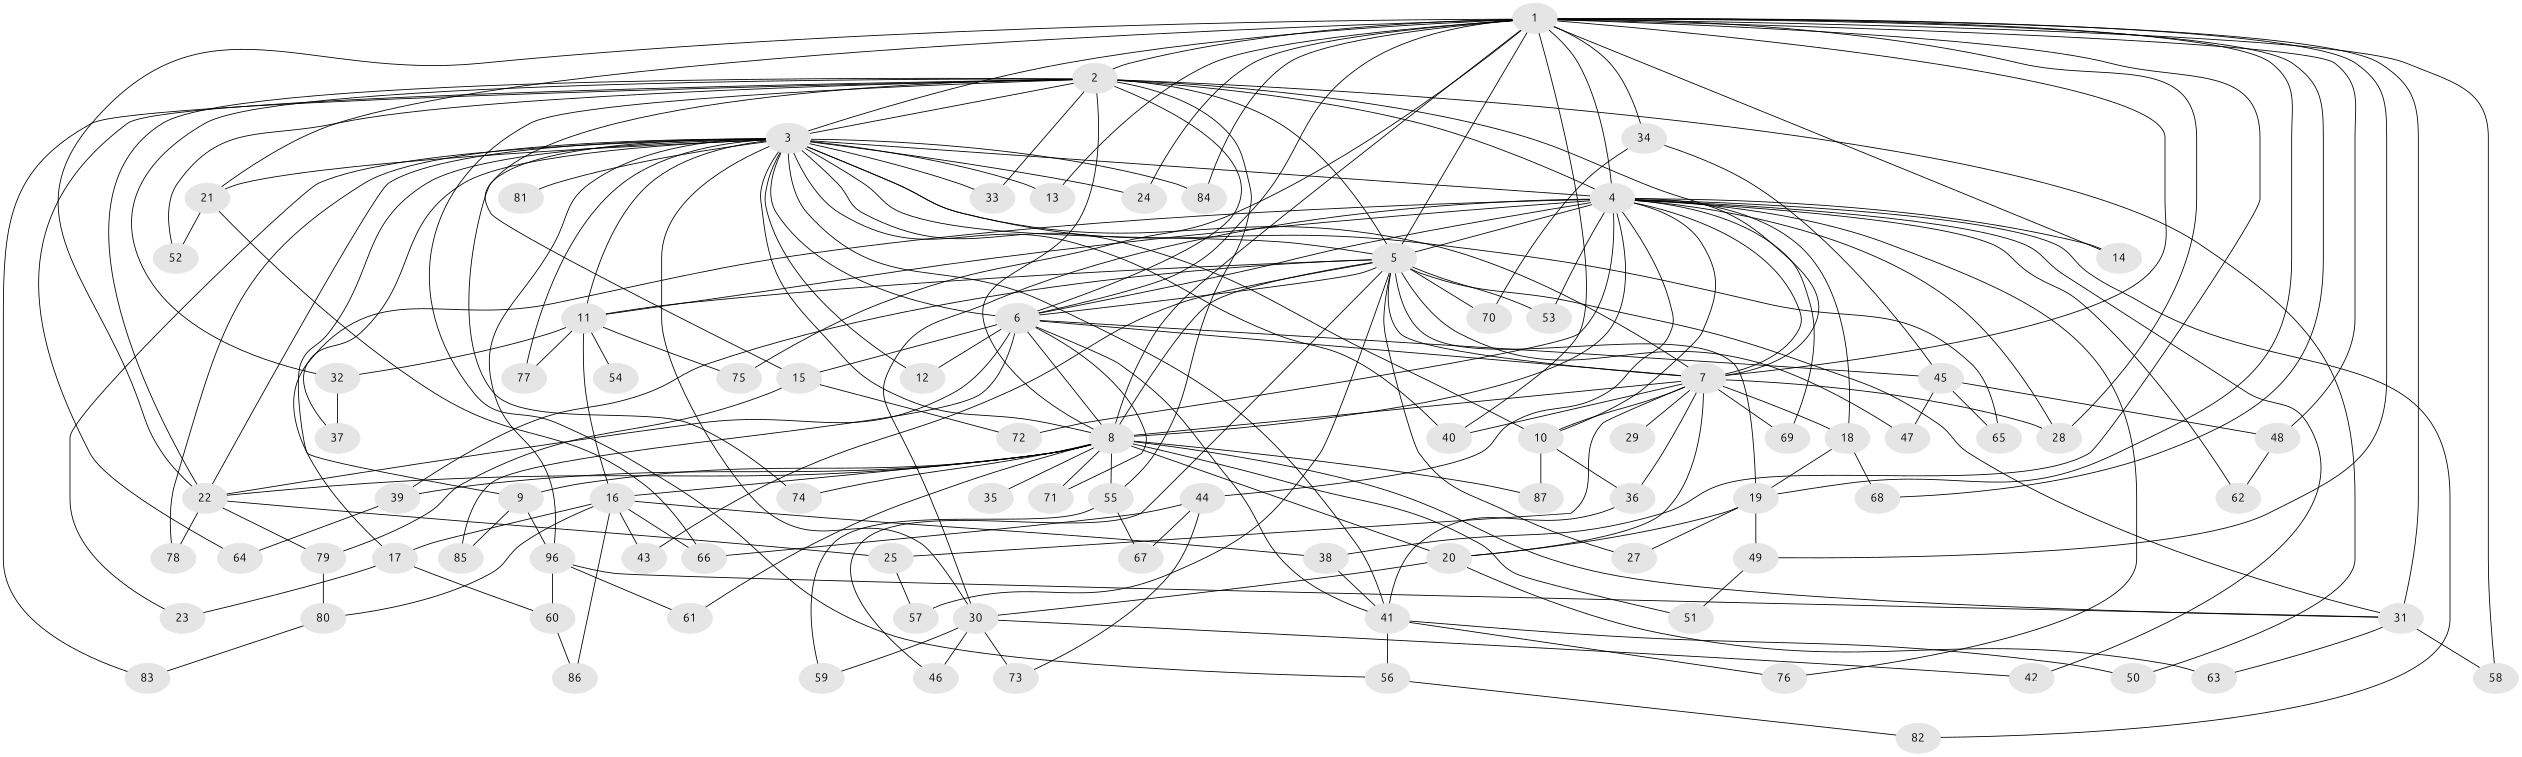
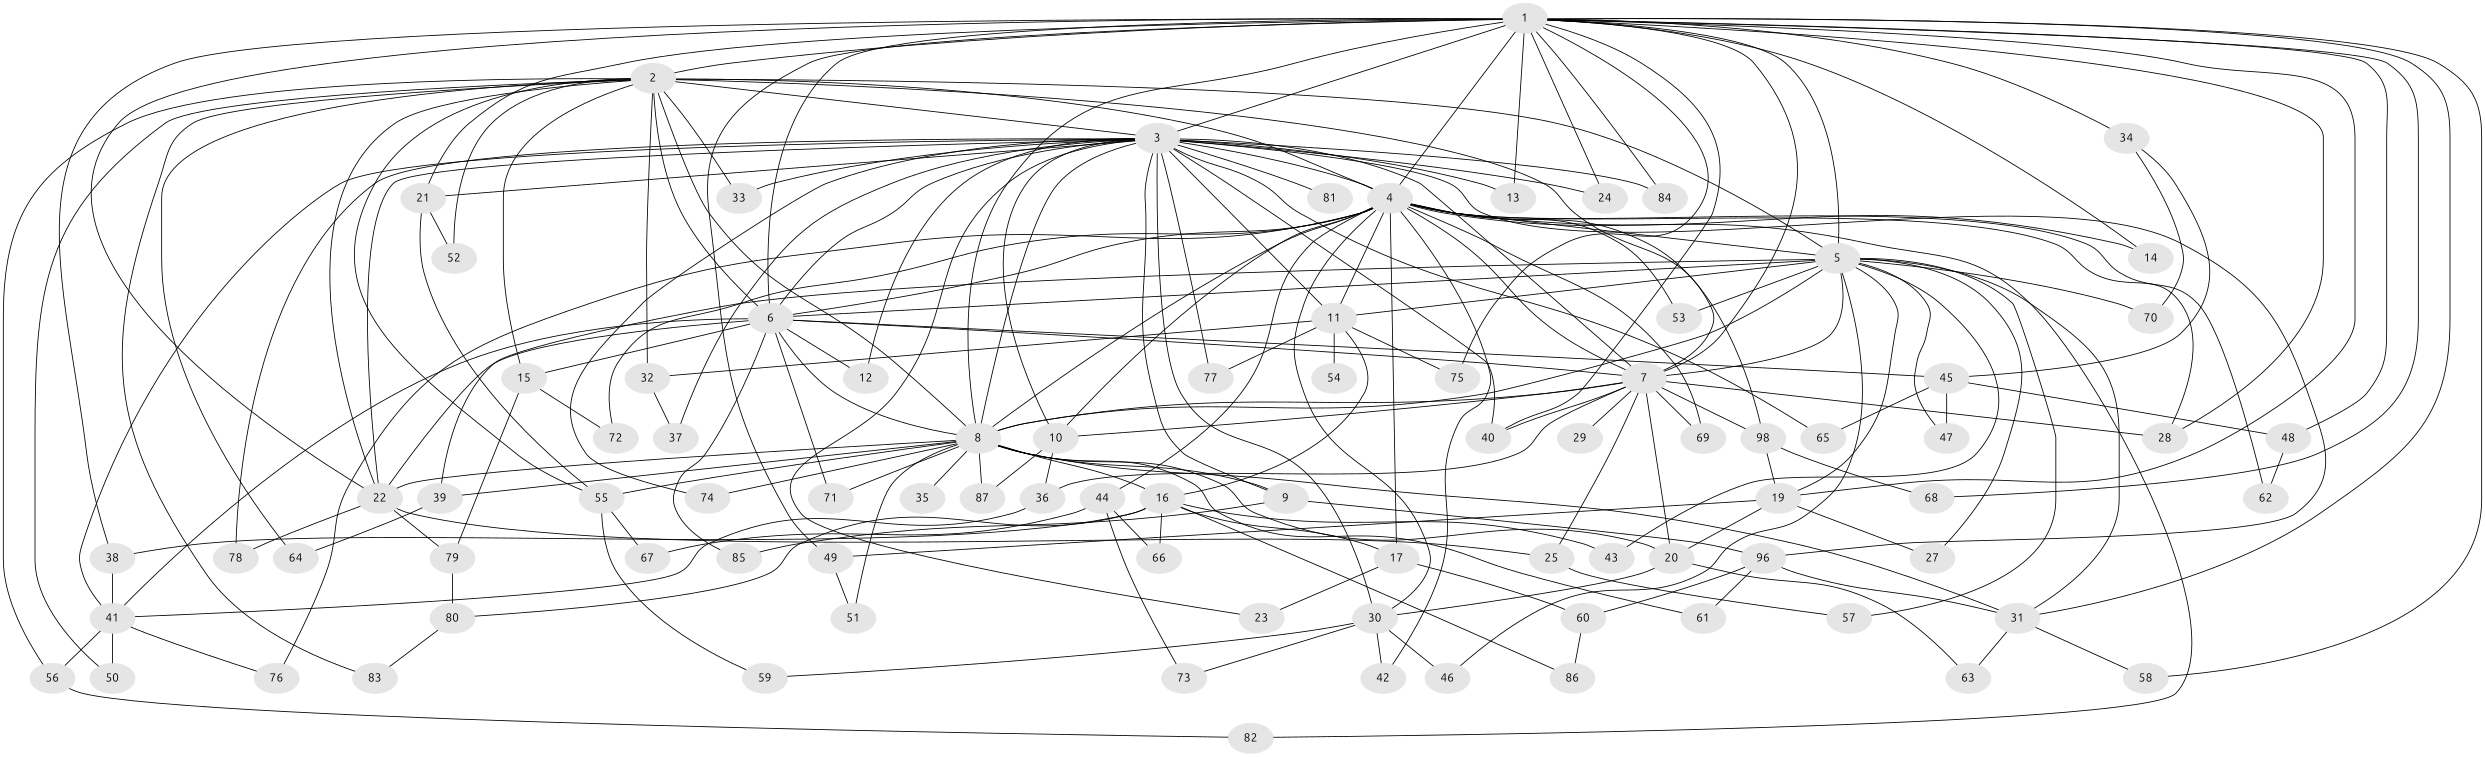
edge "3" -- "5": removed
edge "21" -- "66": now "21" -- "55"
node "18": label "18" -> "98"
